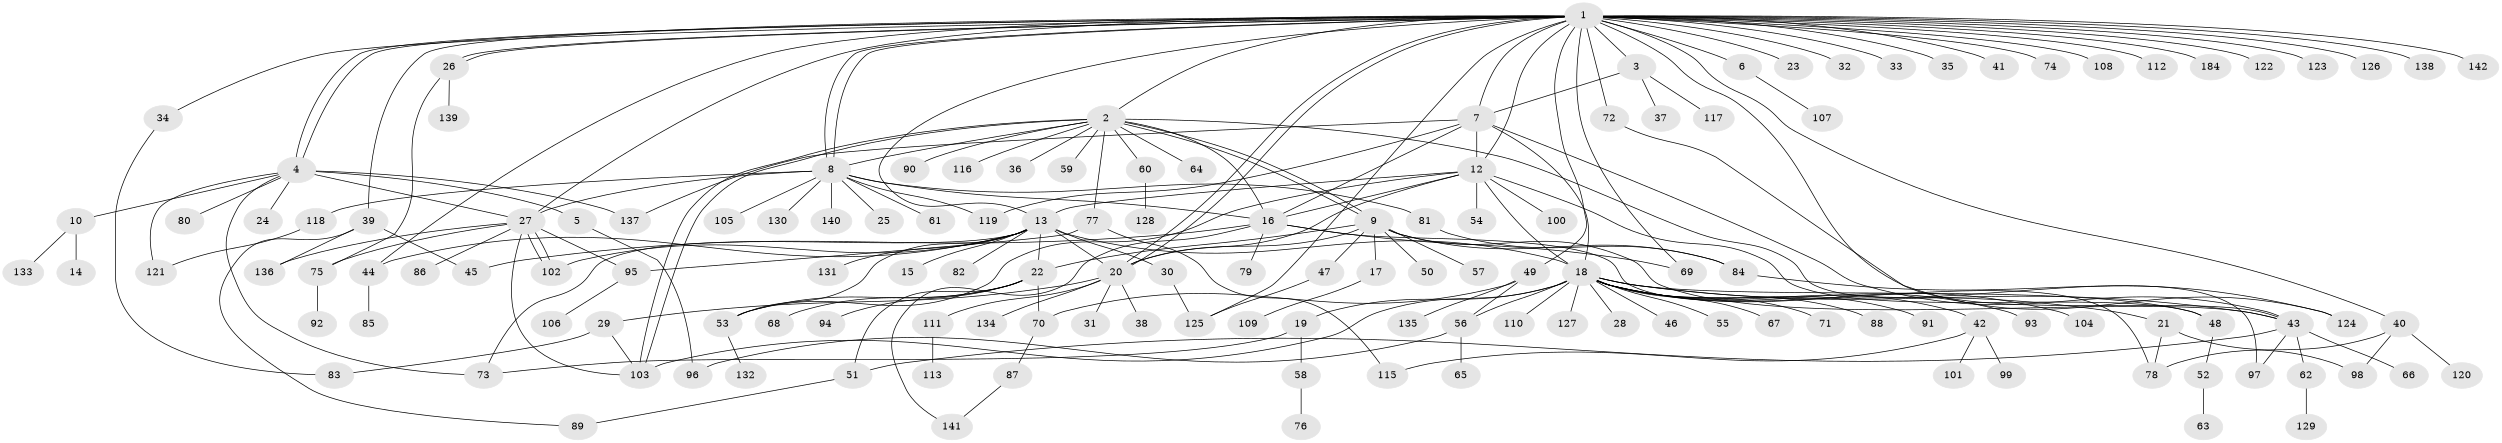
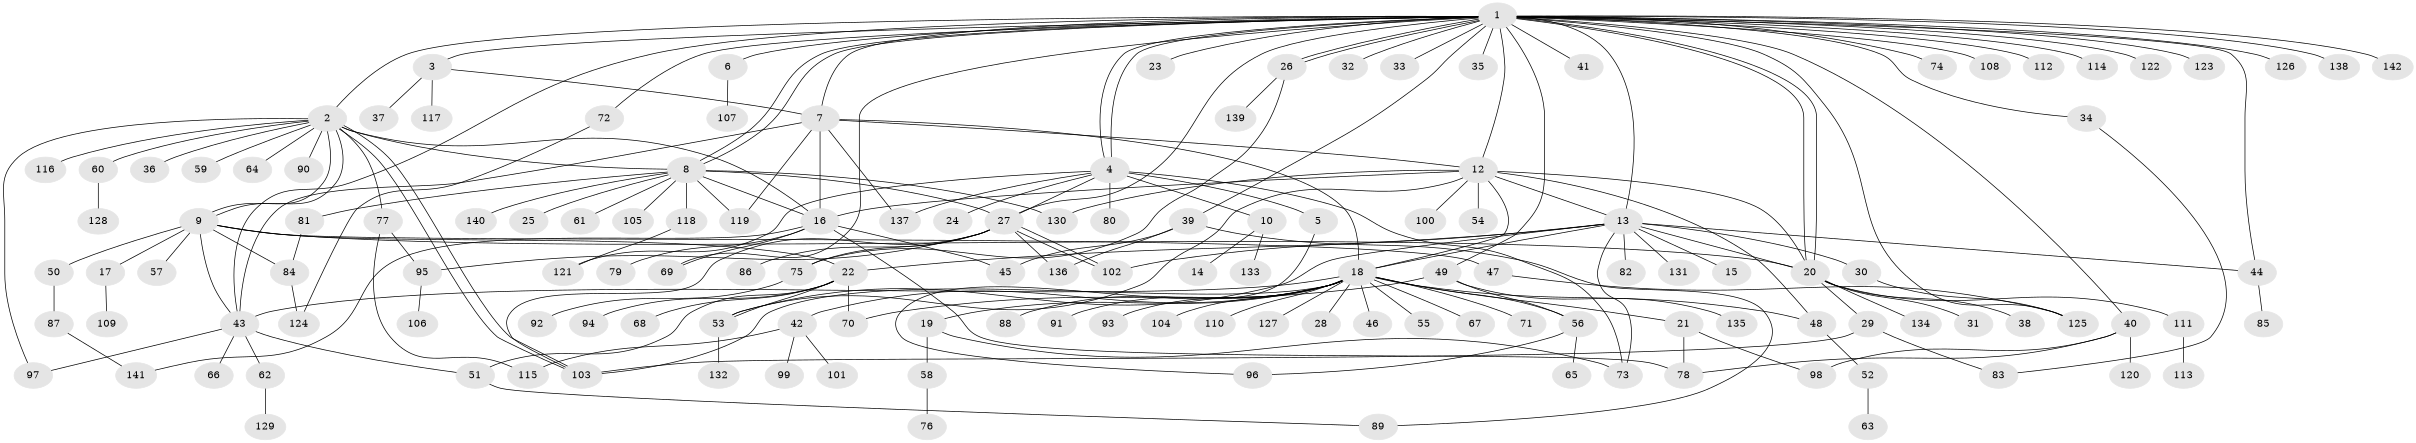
node "184": label "184" -> "114"
edge "12" -- "130": added
edge "70" -- "87": now "50" -- "87"
